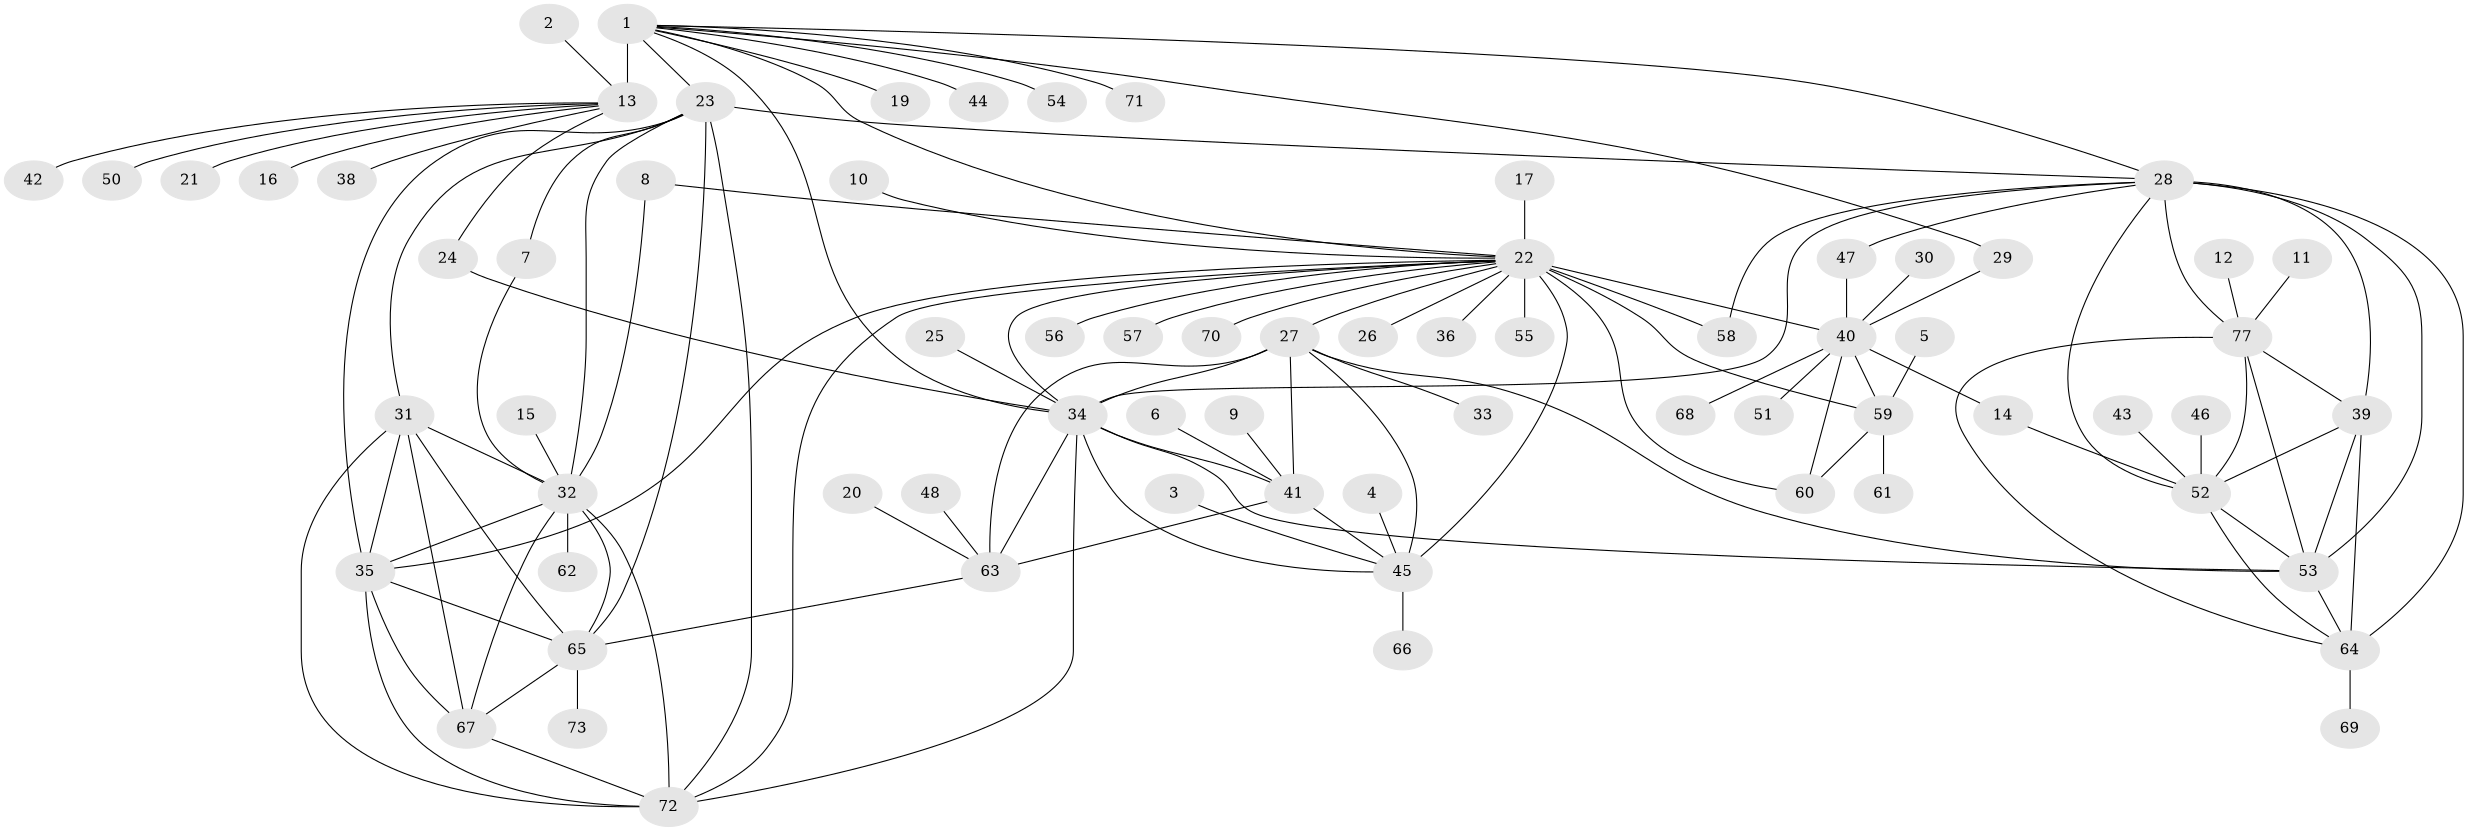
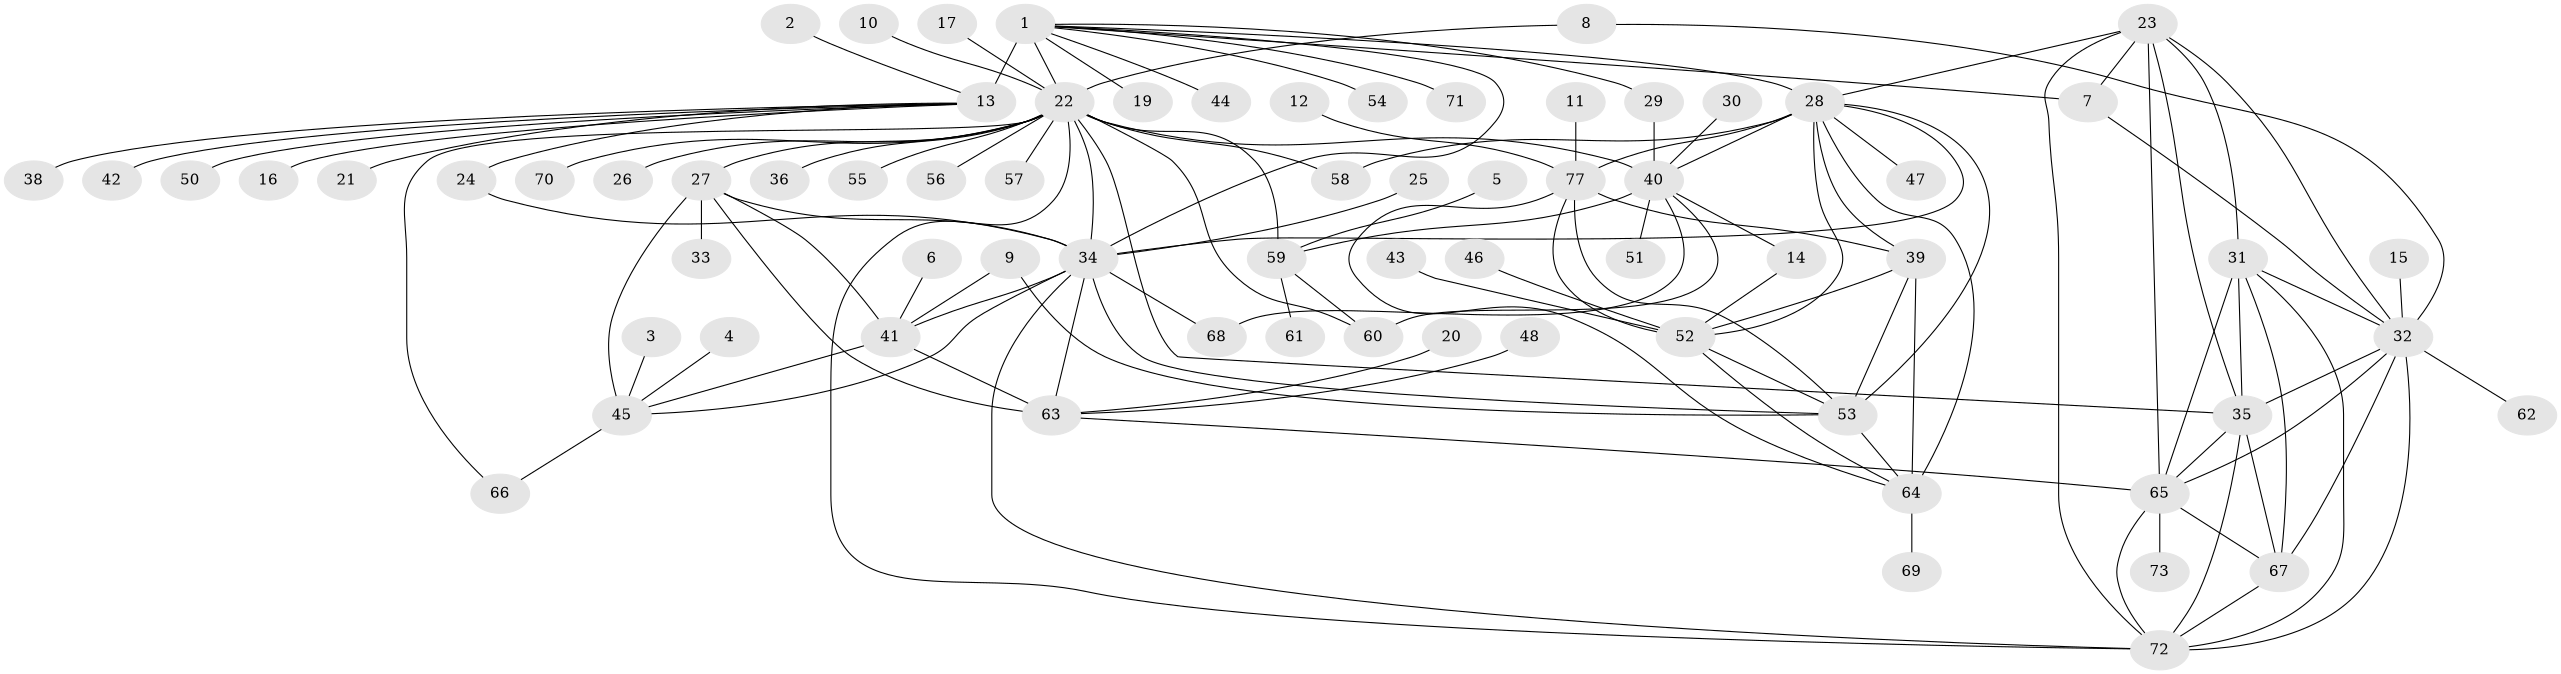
edge "1" -- "23": now "1" -- "7"
edge "47" -- "40": now "28" -- "40"
edge "34" -- "68": added
edge "22" -- "45": now "22" -- "66"
edge "27" -- "53": now "9" -- "53"
edge "65" -- "72": added
